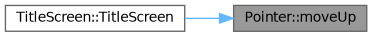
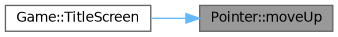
node "TitleScreen::TitleScreen": label "TitleScreen::TitleScreen" -> "Game::TitleScreen"
